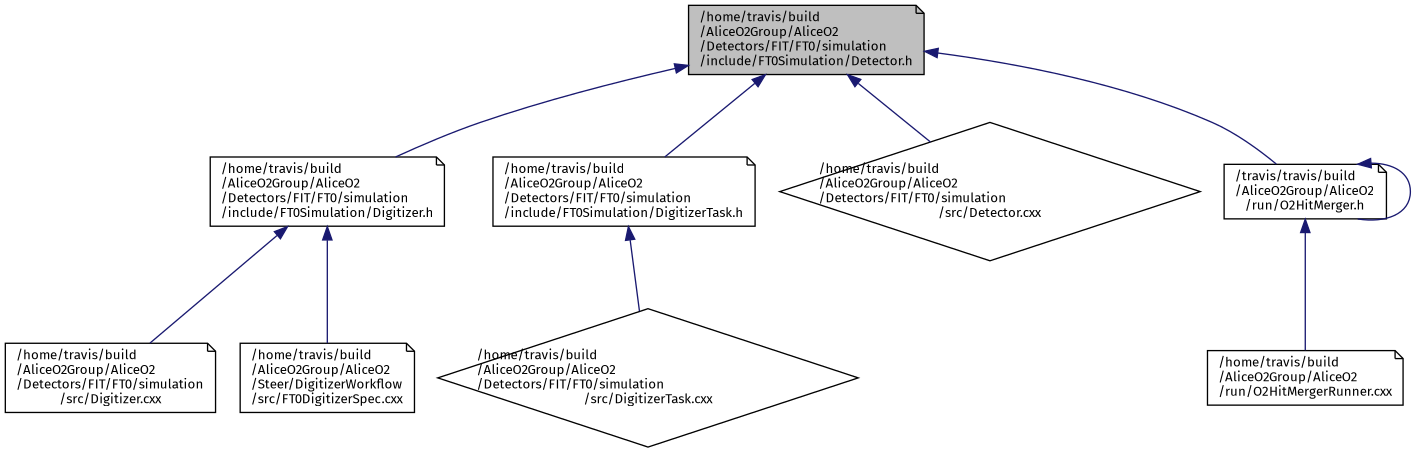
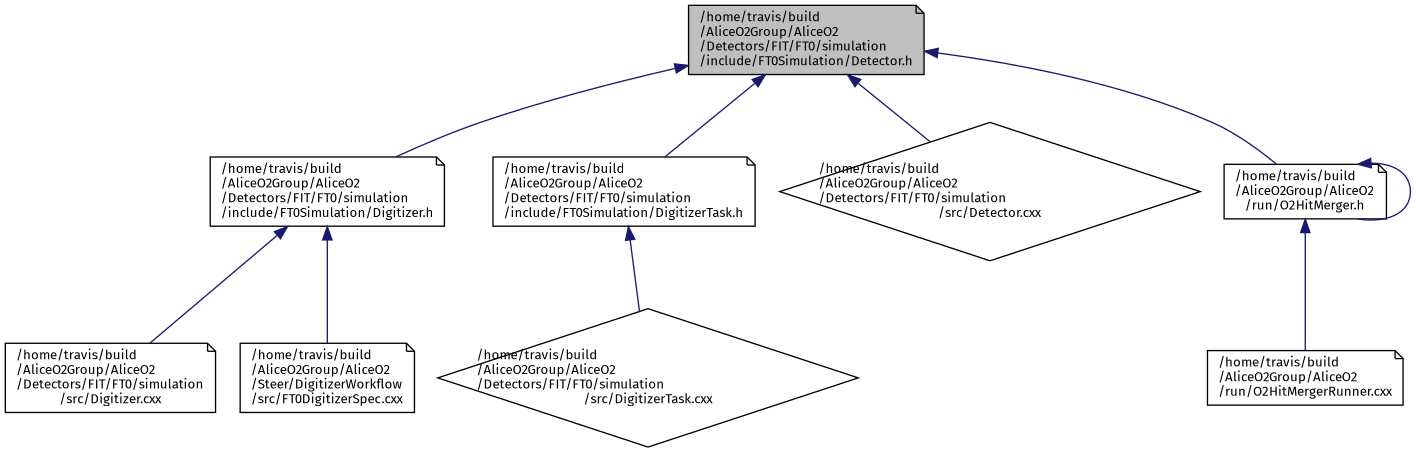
node "/travis/travis/build /AliceO2Group/AliceO2 /run/O2HitMerger.h": label "/travis/travis/build /AliceO2Group/AliceO2 /run/O2HitMerger.h" -> "/home/travis/build /AliceO2Group/AliceO2 /run/O2HitMerger.h"
